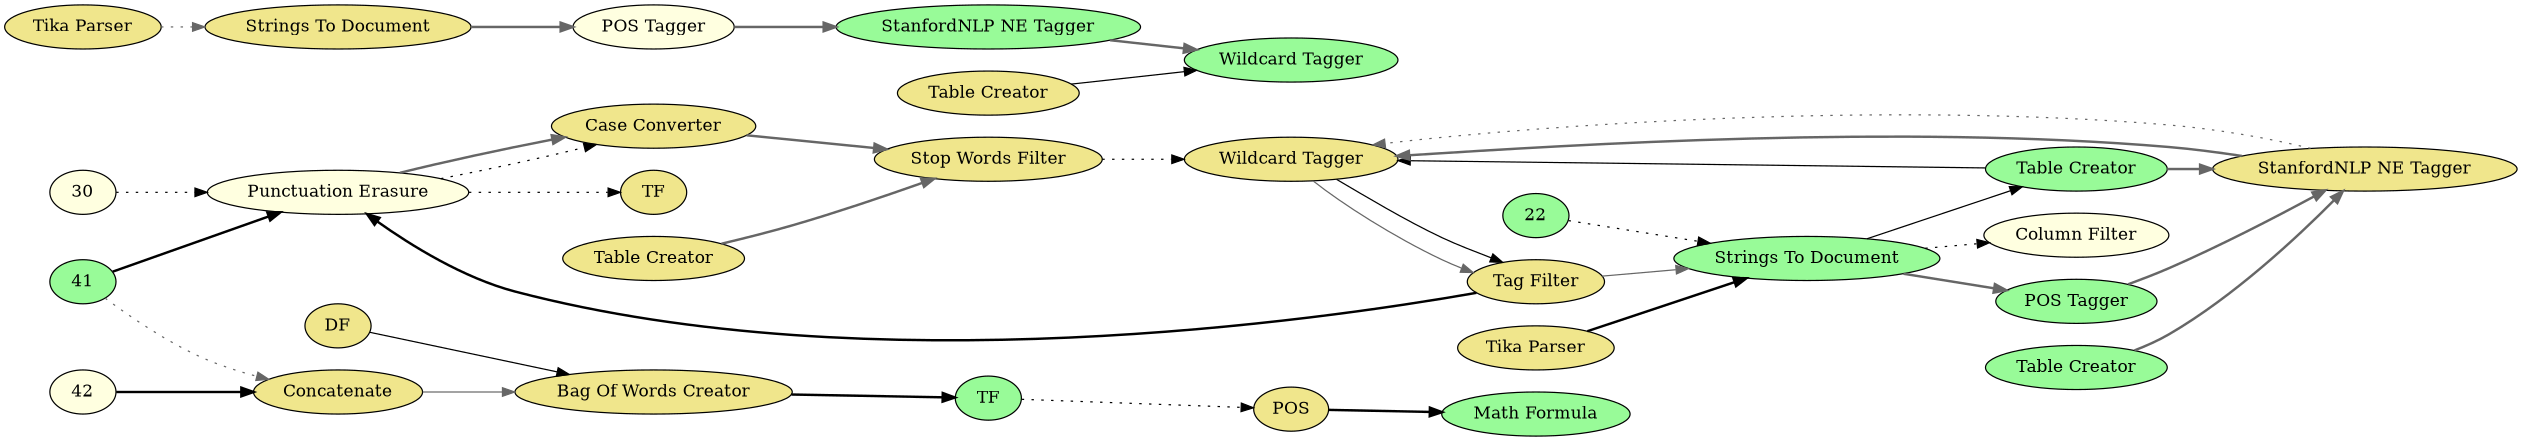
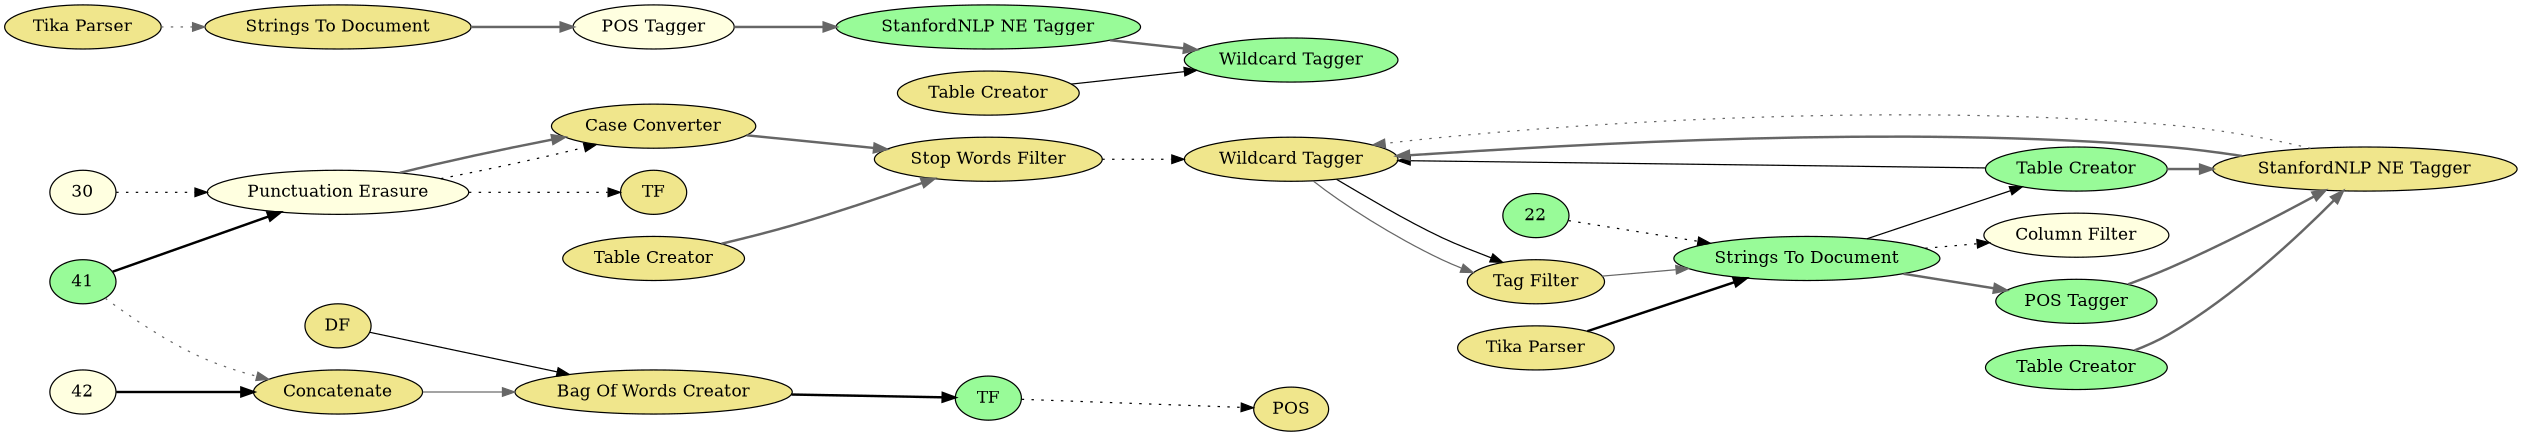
edge "Tag Filter" -> "Punctuation Erasure": removed
node "Math Formula": removed
